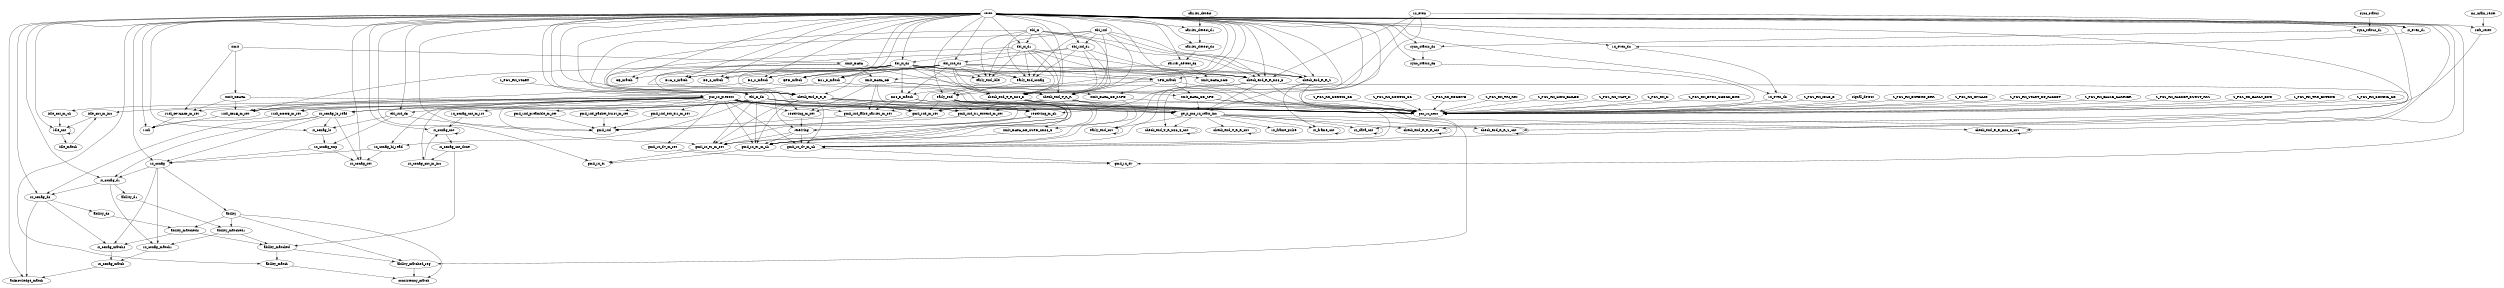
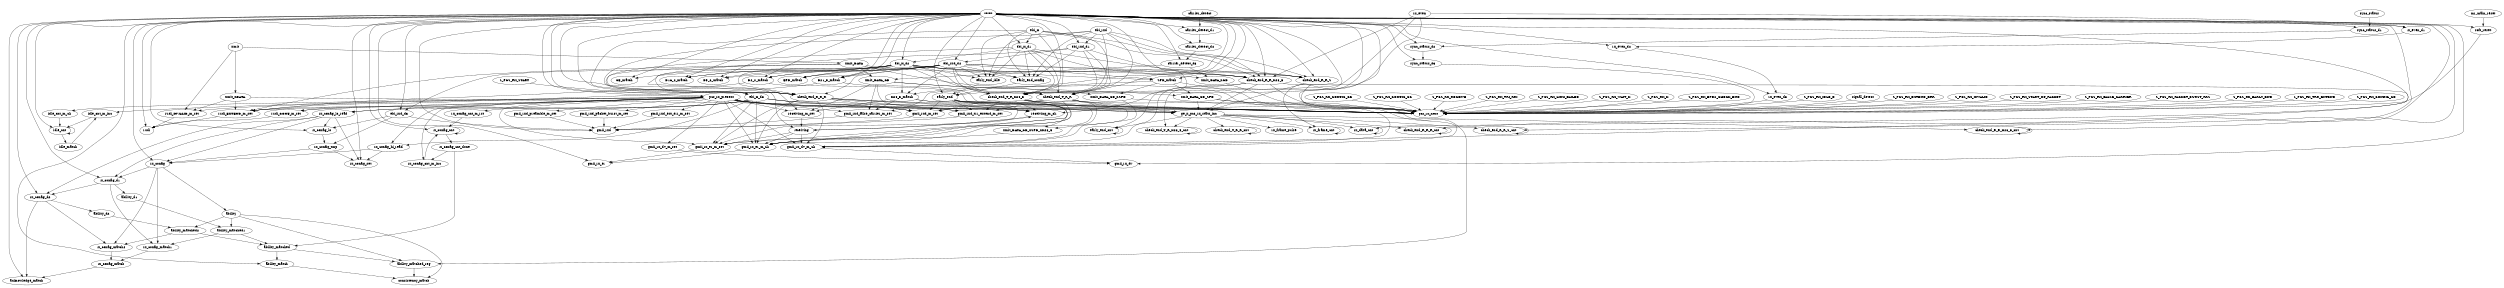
edge "check_end_R_R_R" -> "ebi_rxd_d3": now "ebi_rxd_d2" -> "ebi_rxd_d3"
node "rudi_IDLE_m_set": label "rudi_IDLE_m_set" -> "rudi_EXTEND_m_set"
